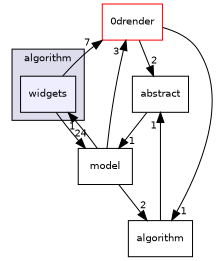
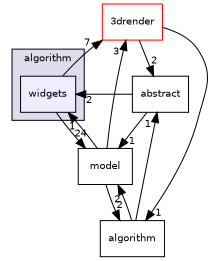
node "0drender": label "0drender" -> "3drender"
edge "abstract" -> "widgets": added
edge "algorithm" -> "model": added
